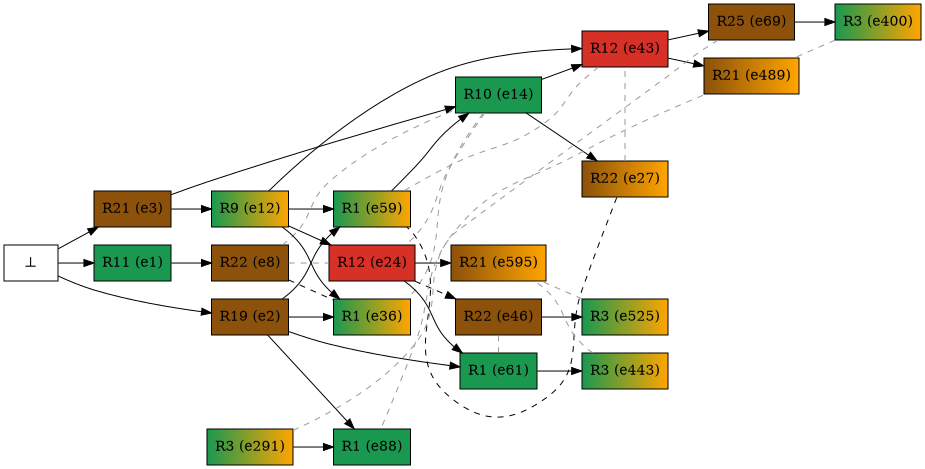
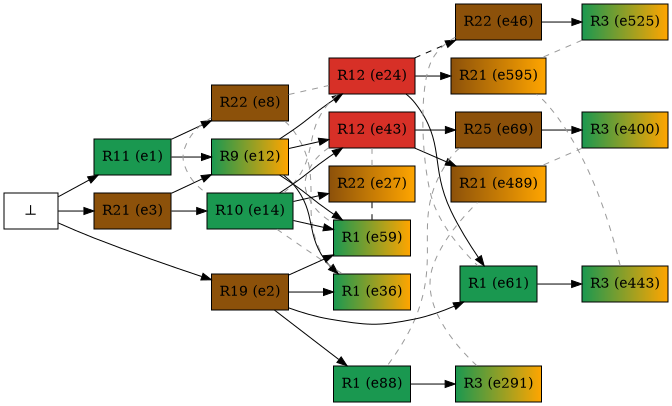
edge "R1 (e59)" -> "R10 (e14)": reversed
edge "R11 (e1)" -> "R9 (e12)": added
edge "R22 (e8)" -- "R1 (e36)": color black -> gray60
edge "R3 (e291)" -> "R1 (e88)": reversed
